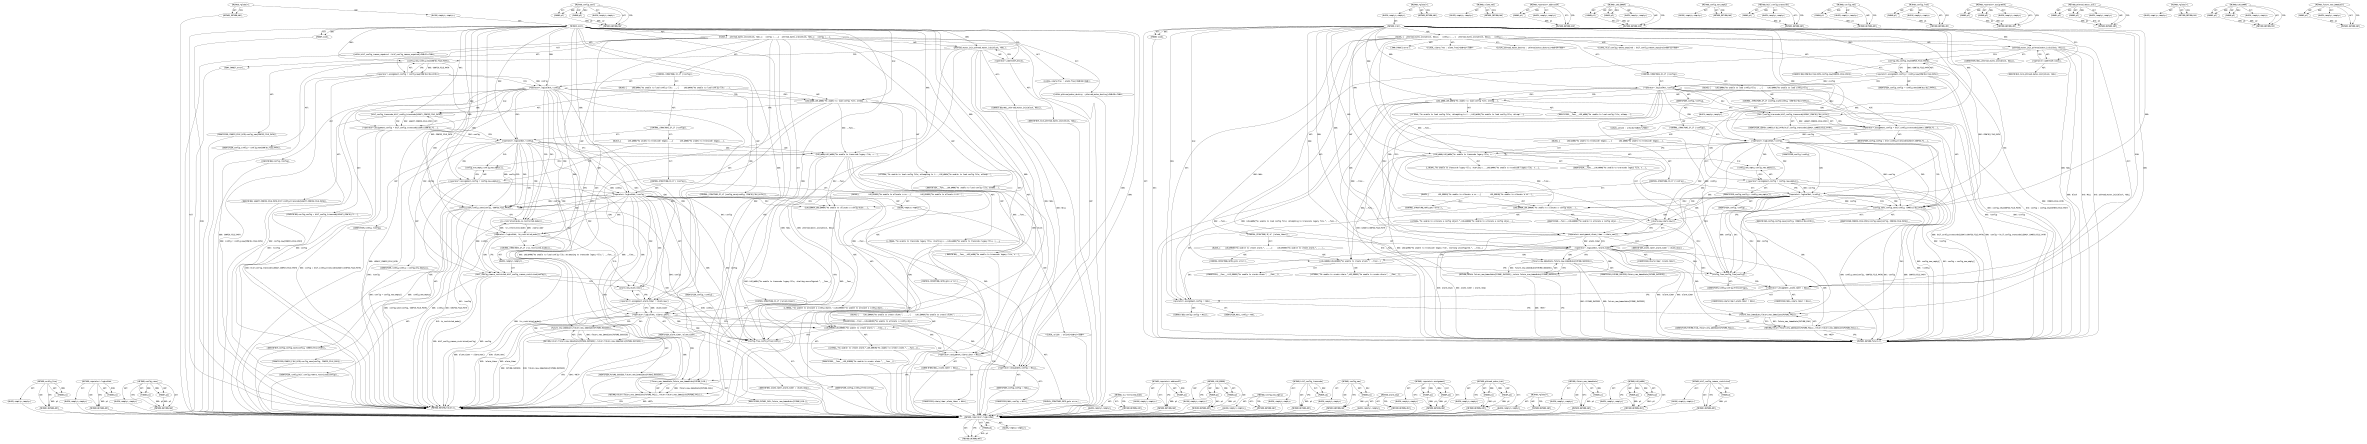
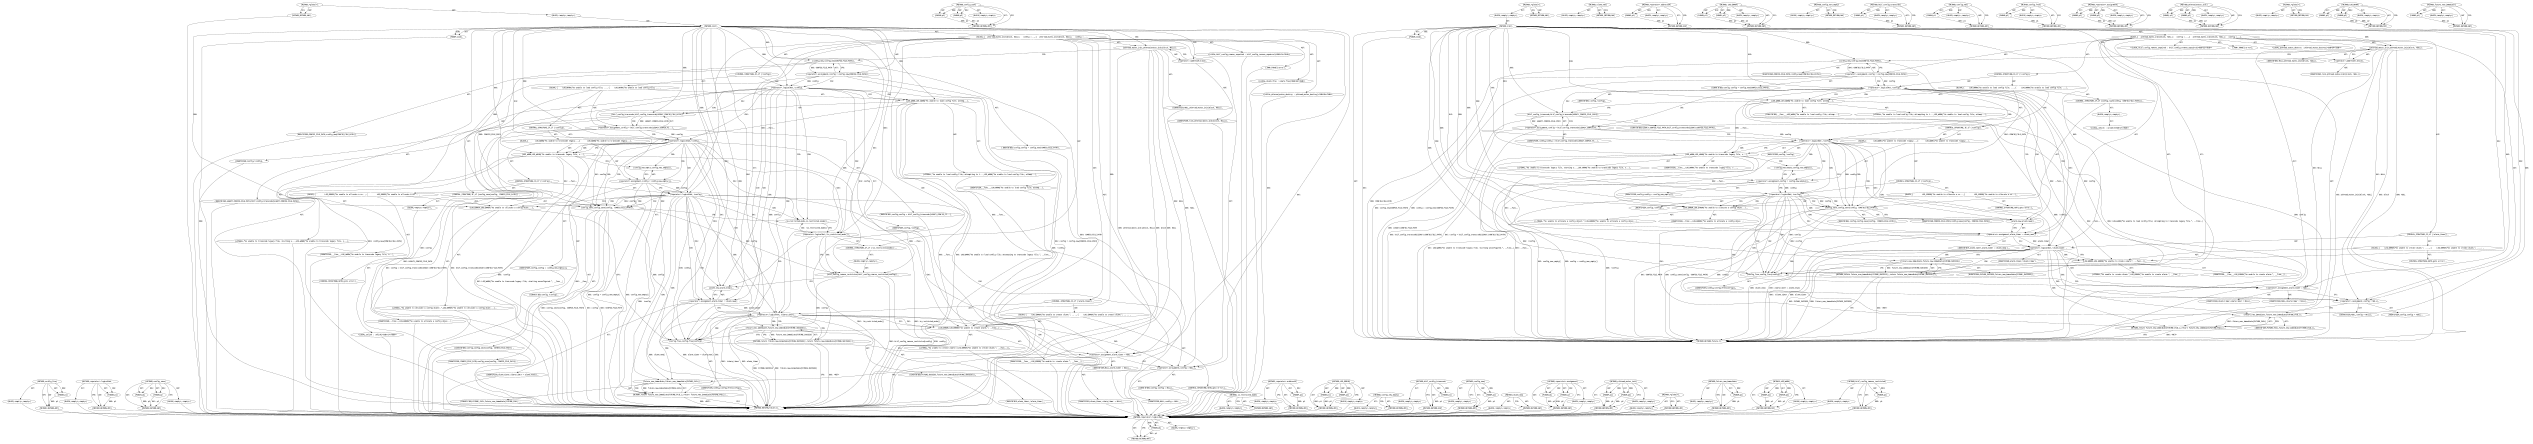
node "<(LOCAL,alarm_free : alarm_free)<SUB>32</SUB>>": removed
edge "(is_restricted_mode,is_restricted_mode())" -> "(<operator>.logicalNot,!is_restricted_mode())": label "DDG: alarm_timer" -> "CFG: "
node "(IDENTIFIER,config,btif_config_remove_restricted(config))": removed
